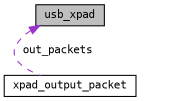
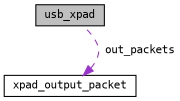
edge "xpad_output_packet" -> "usb_xpad": reversed
